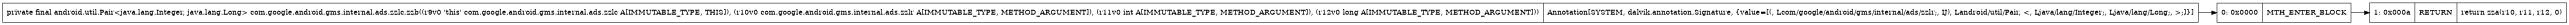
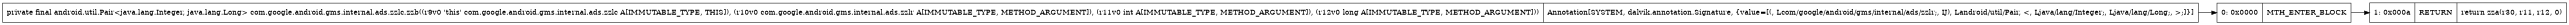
node "1: 0x000a": text "return zza(r10, r11, r12, 0)" -> "return zza(r30, r11, r12, 0)"
